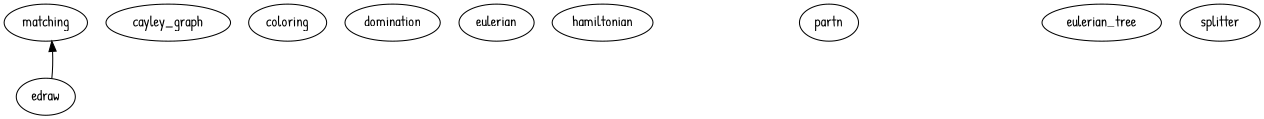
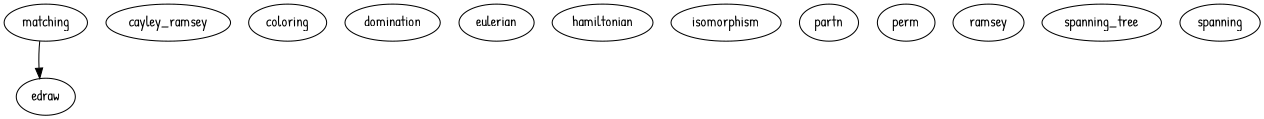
node "cayley_graph": label "cayley_graph" -> "cayley_ramsey"
node "isomorphism": added
node "perm": added
node "ramsey": added
node "eulerian_tree": label "eulerian_tree" -> "spanning_tree"
node "splitter": label "splitter" -> "spanning"
edge "edraw" -> "matching": reversed
